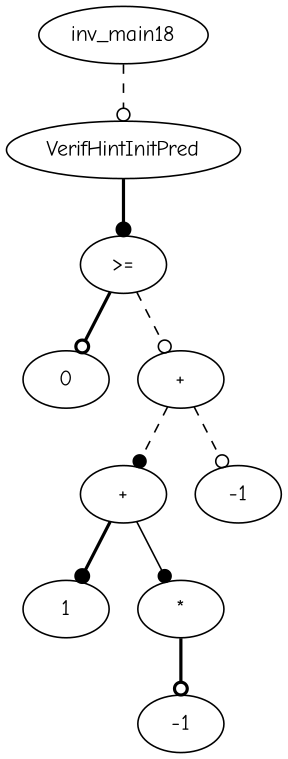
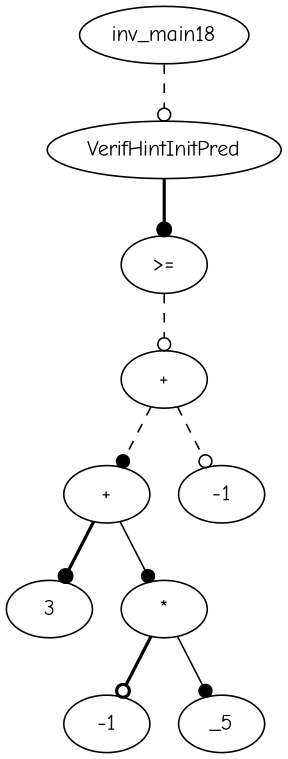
node "0": removed
node "1": label "1" -> "3"
node "_5": added
